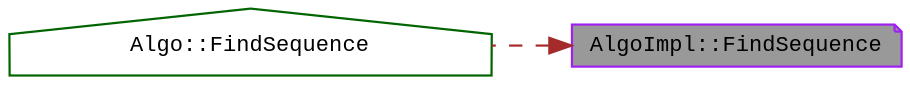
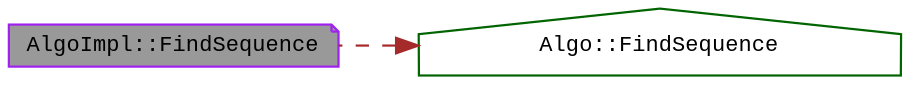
edge "Algo::FindSequence" -> "AlgoImpl::FindSequence": reversed
